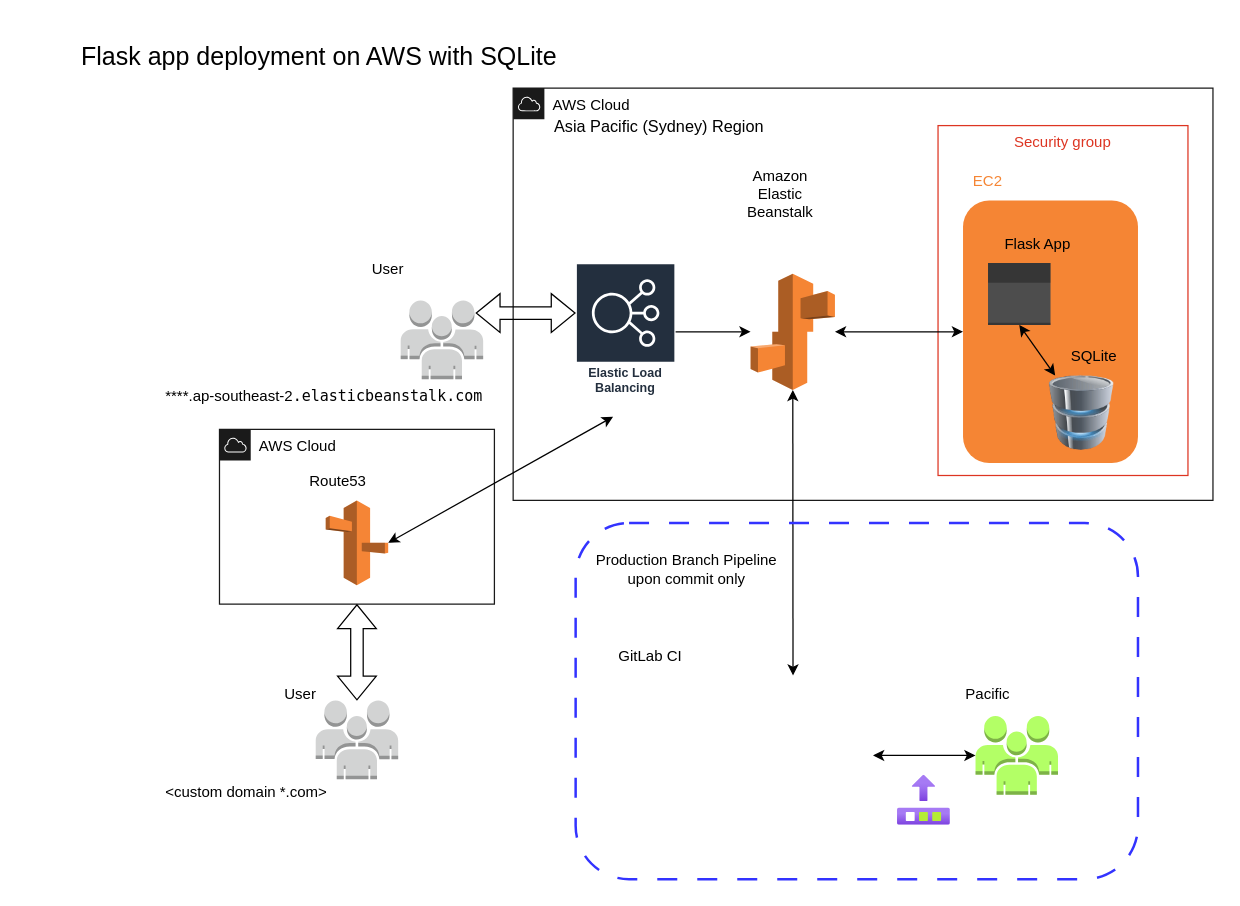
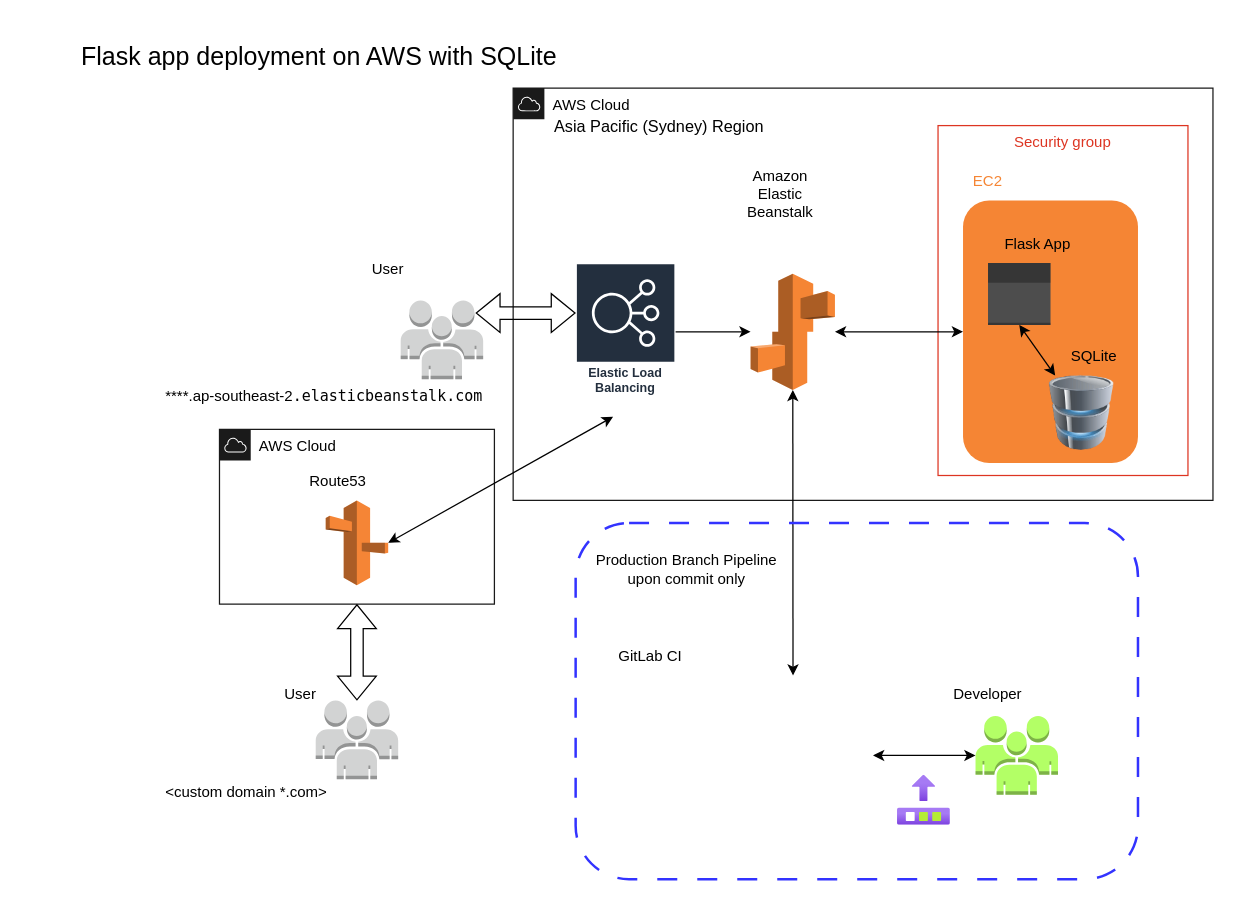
node "Pacific": label "Pacific" -> "Developer"
